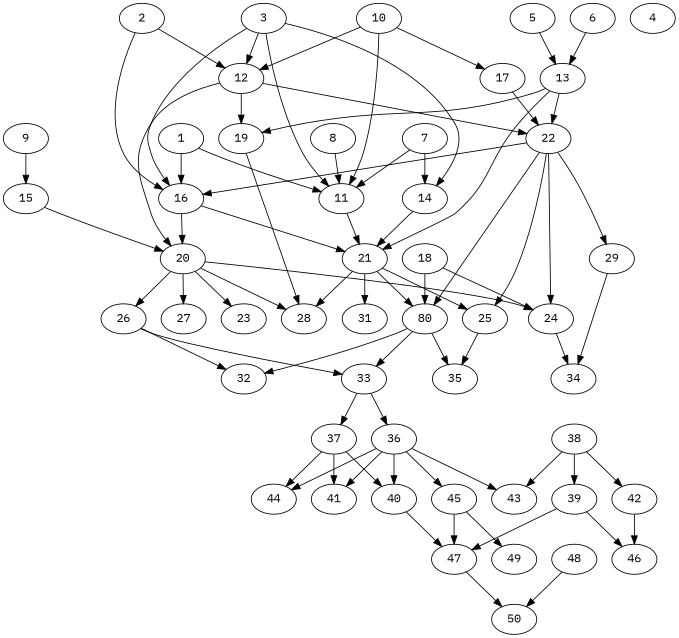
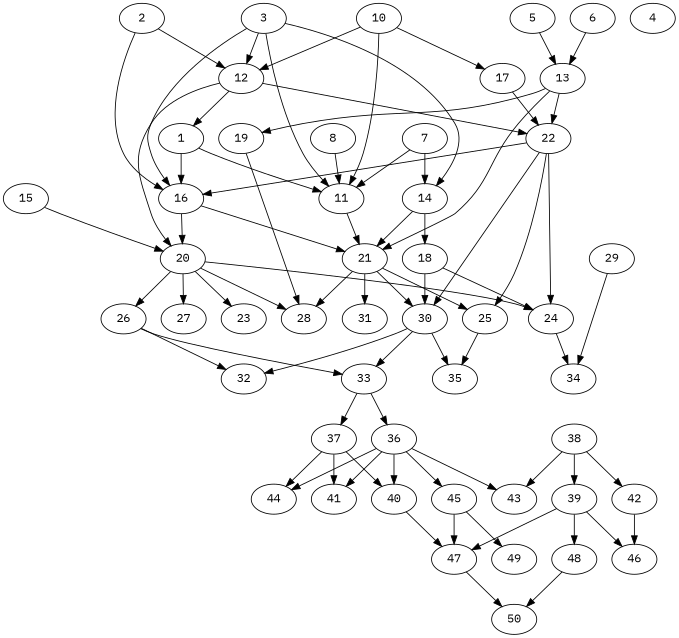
edge "12" -> "19": now "12" -> "1"
node "9": removed
edge "22" -> "29": removed
edge "14" -> "18": added
node "80": label "80" -> "30"
edge "39" -> "48": added
